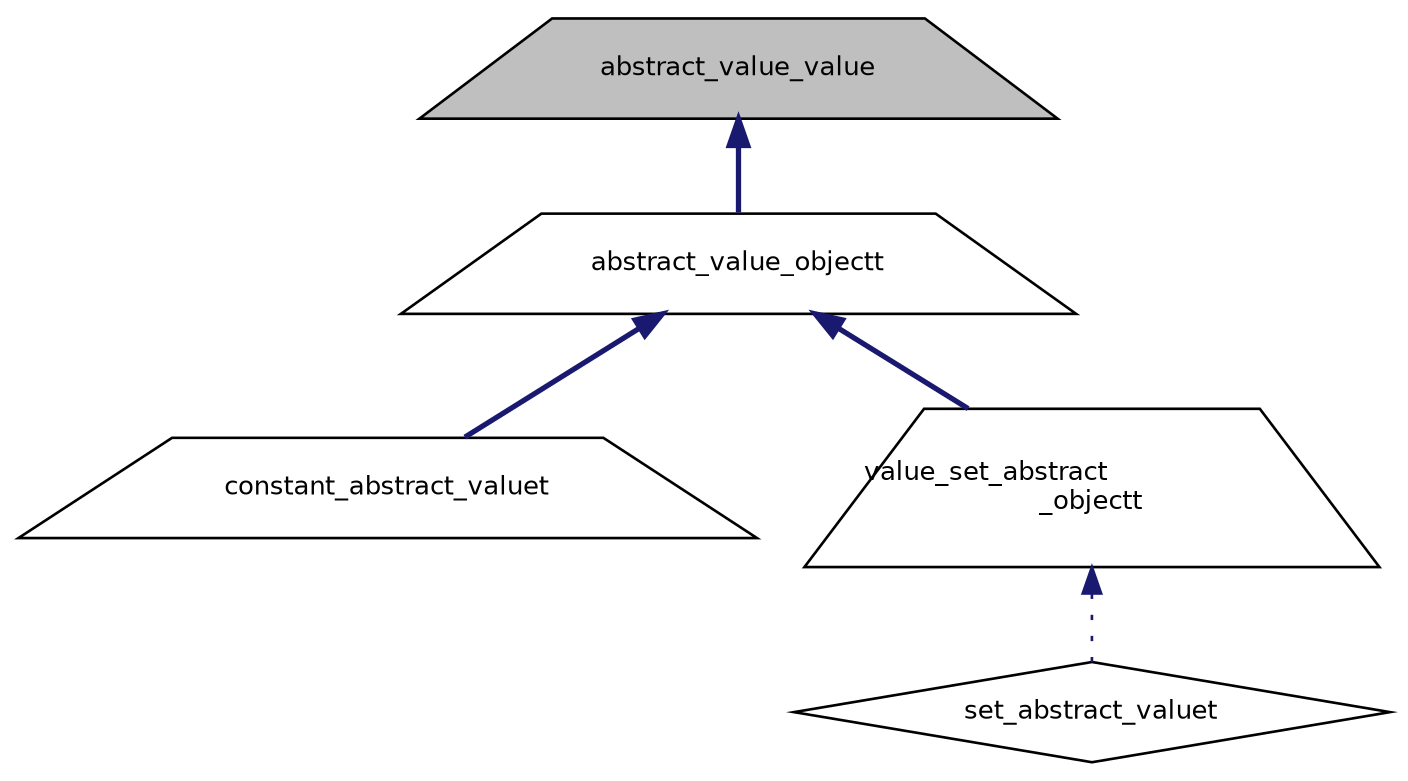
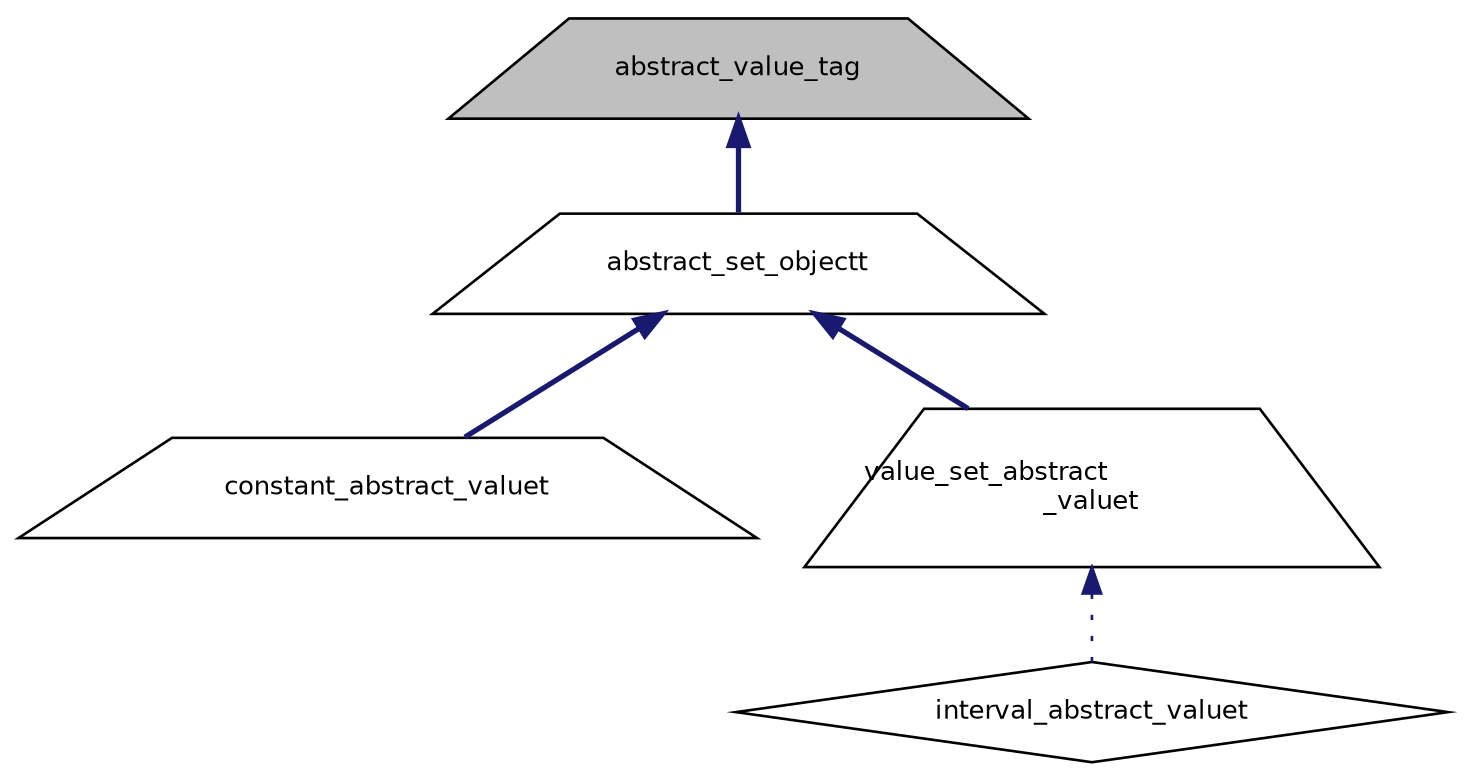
node "abstract_value_value": label "abstract_value_value" -> "abstract_value_tag"
node "abstract_value_objectt": label "abstract_value_objectt" -> "abstract_set_objectt"
node "value_set_abstract _objectt": label "value_set_abstract _objectt" -> "value_set_abstract _valuet"
node "set_abstract_valuet": label "set_abstract_valuet" -> "interval_abstract_valuet"
